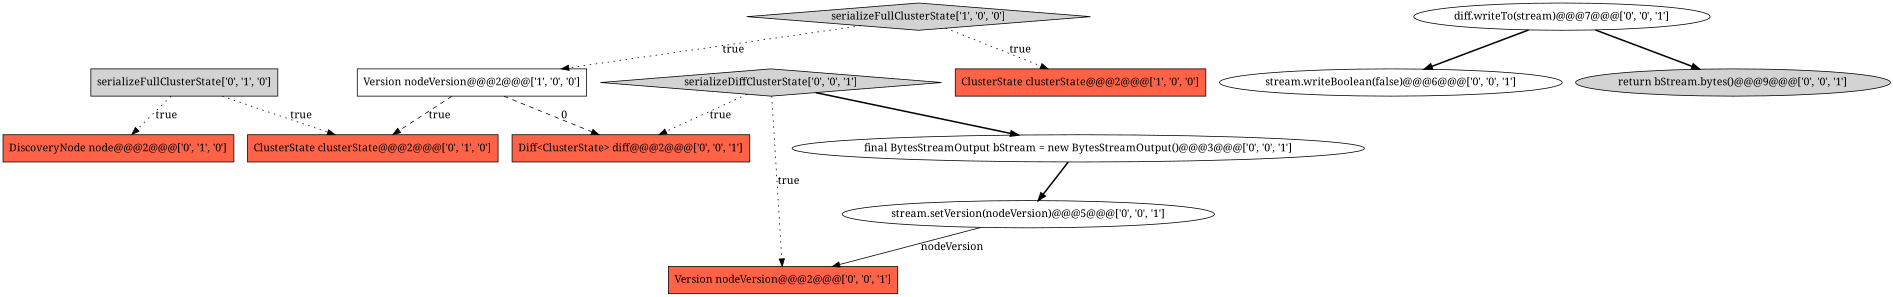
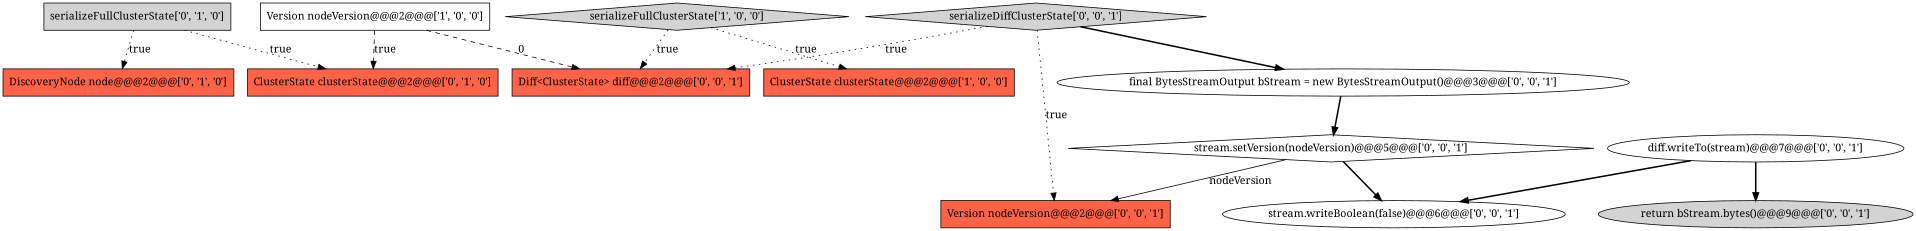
edge "serializeFullClusterState['1', '0', '0']" -> "Version nodeVersion@@@2@@@['1', '0', '0']": now "serializeFullClusterState['1', '0', '0']" -> "Diff<ClusterState> diff@@@2@@@['0', '0', '1']"
edge "stream.setVersion(nodeVersion)@@@5@@@['0', '0', '1']" -> "stream.writeBoolean(false)@@@6@@@['0', '0', '1']": added
node "stream.setVersion(nodeVersion)@@@5@@@['0', '0', '1']": shape ellipse -> diamond
